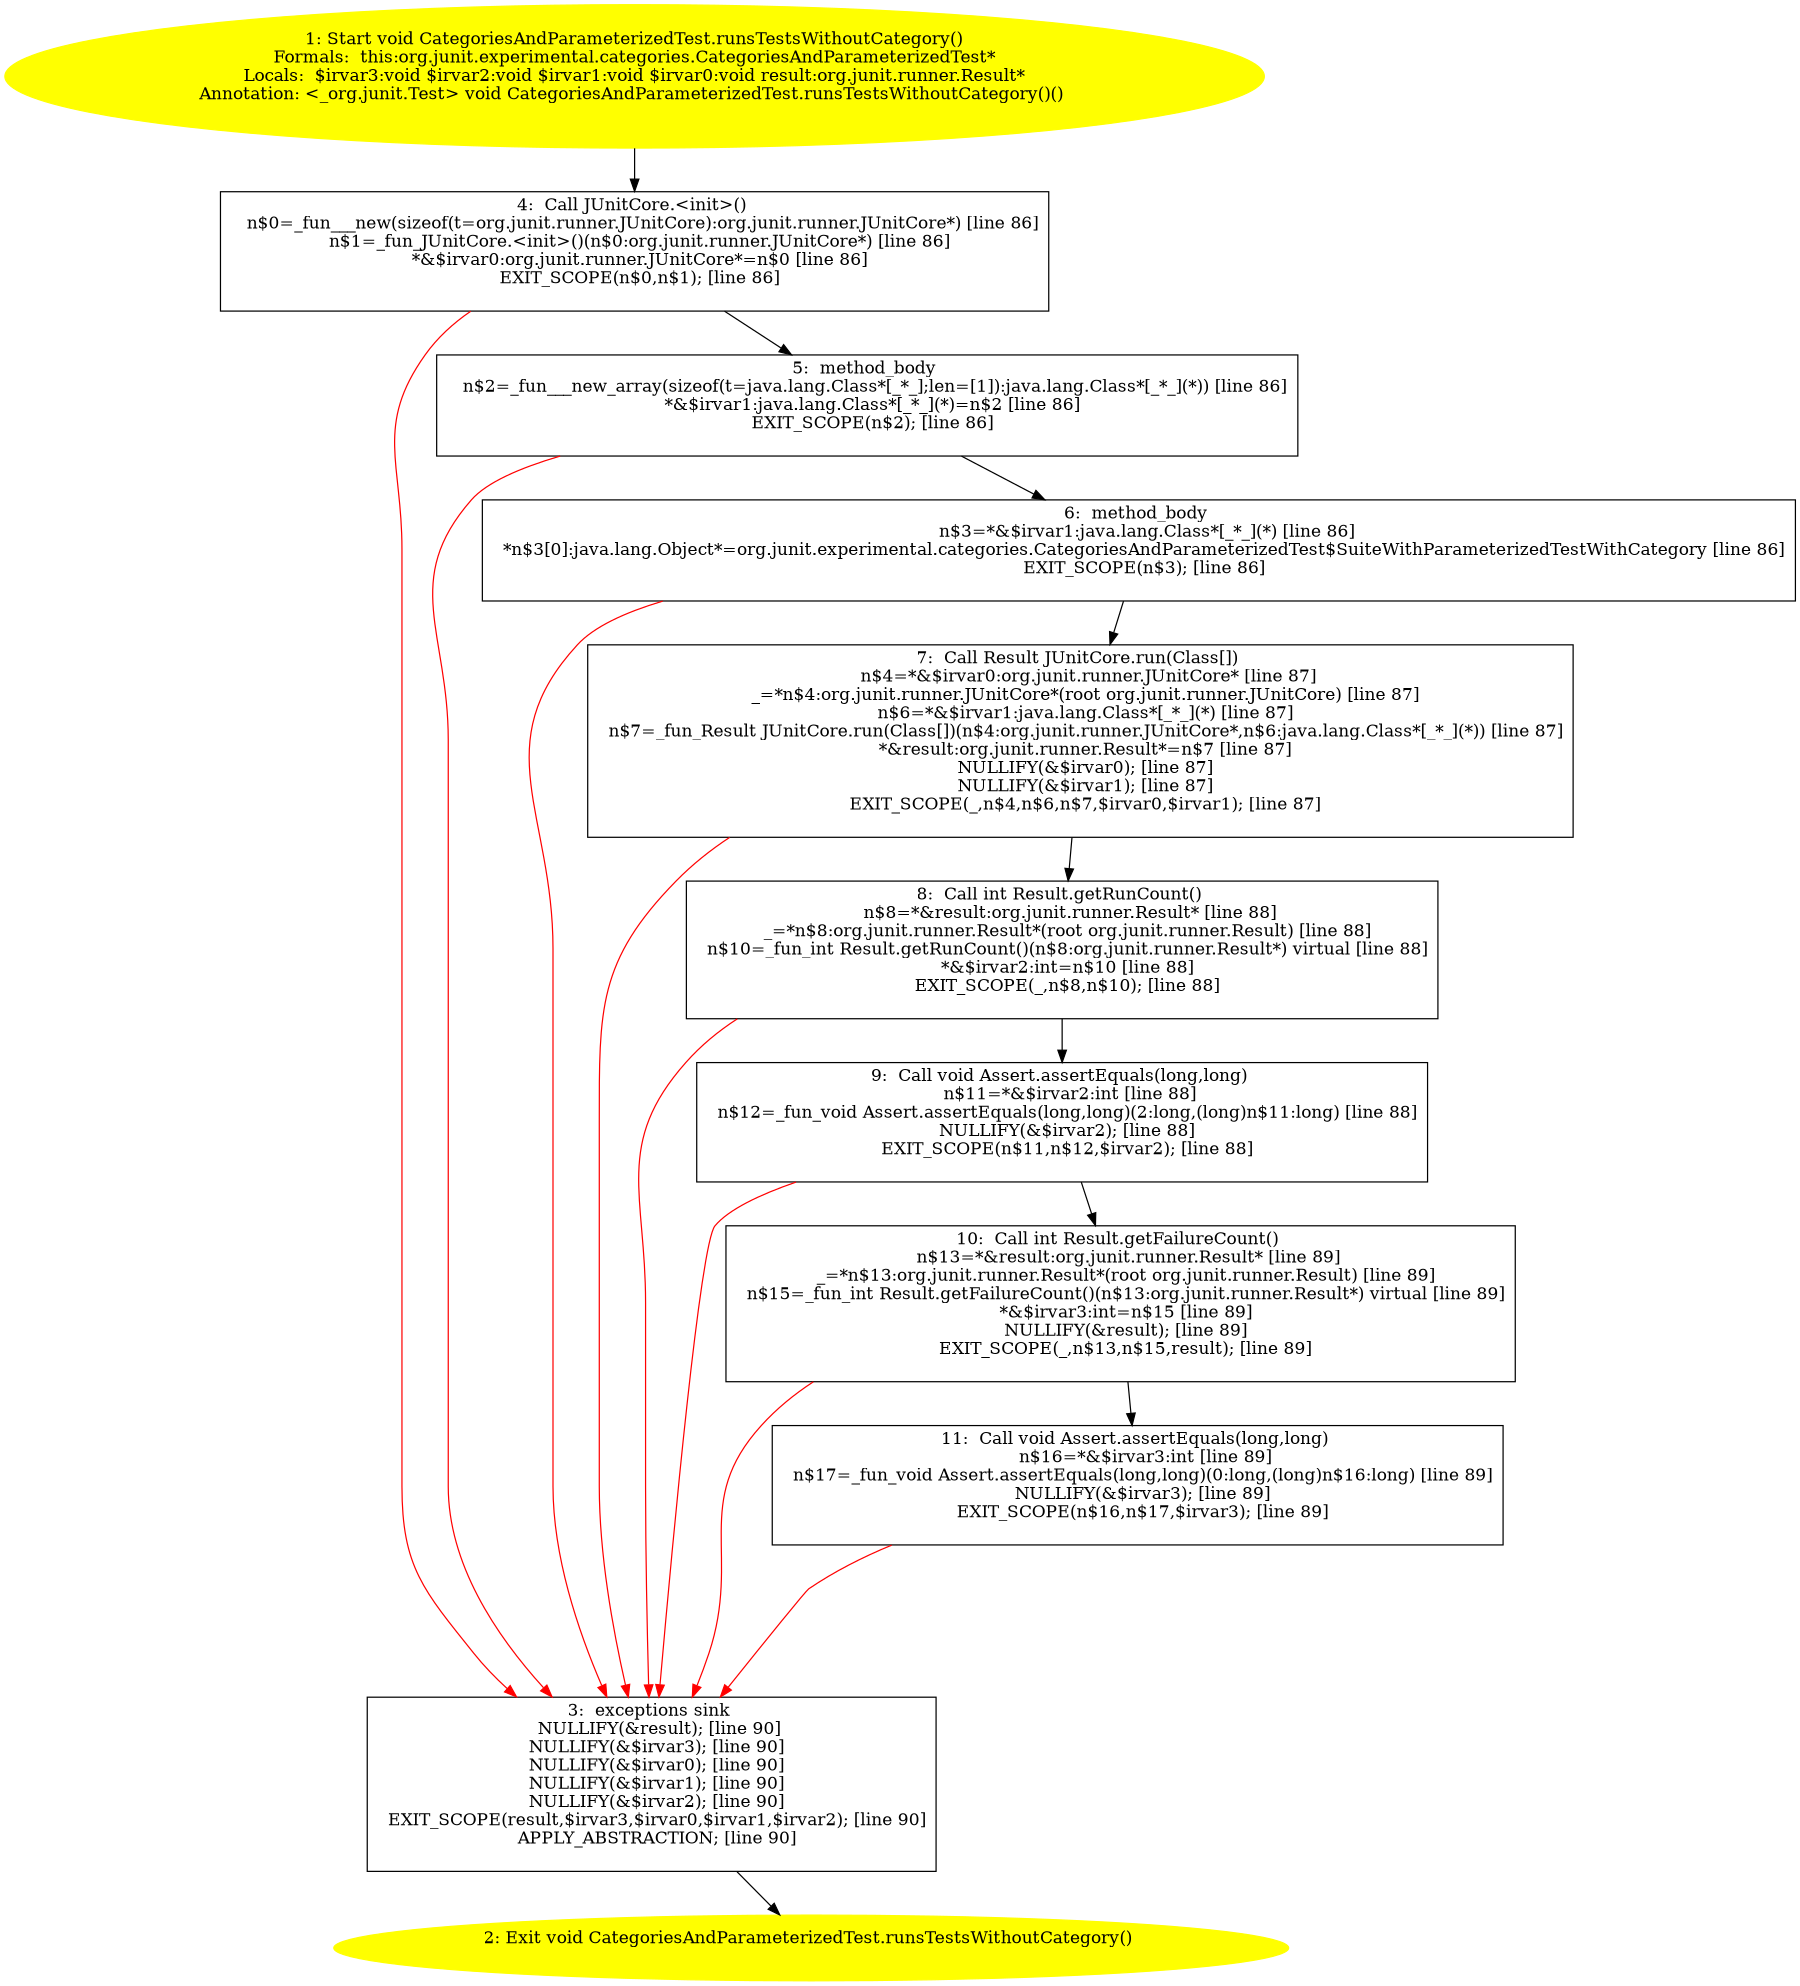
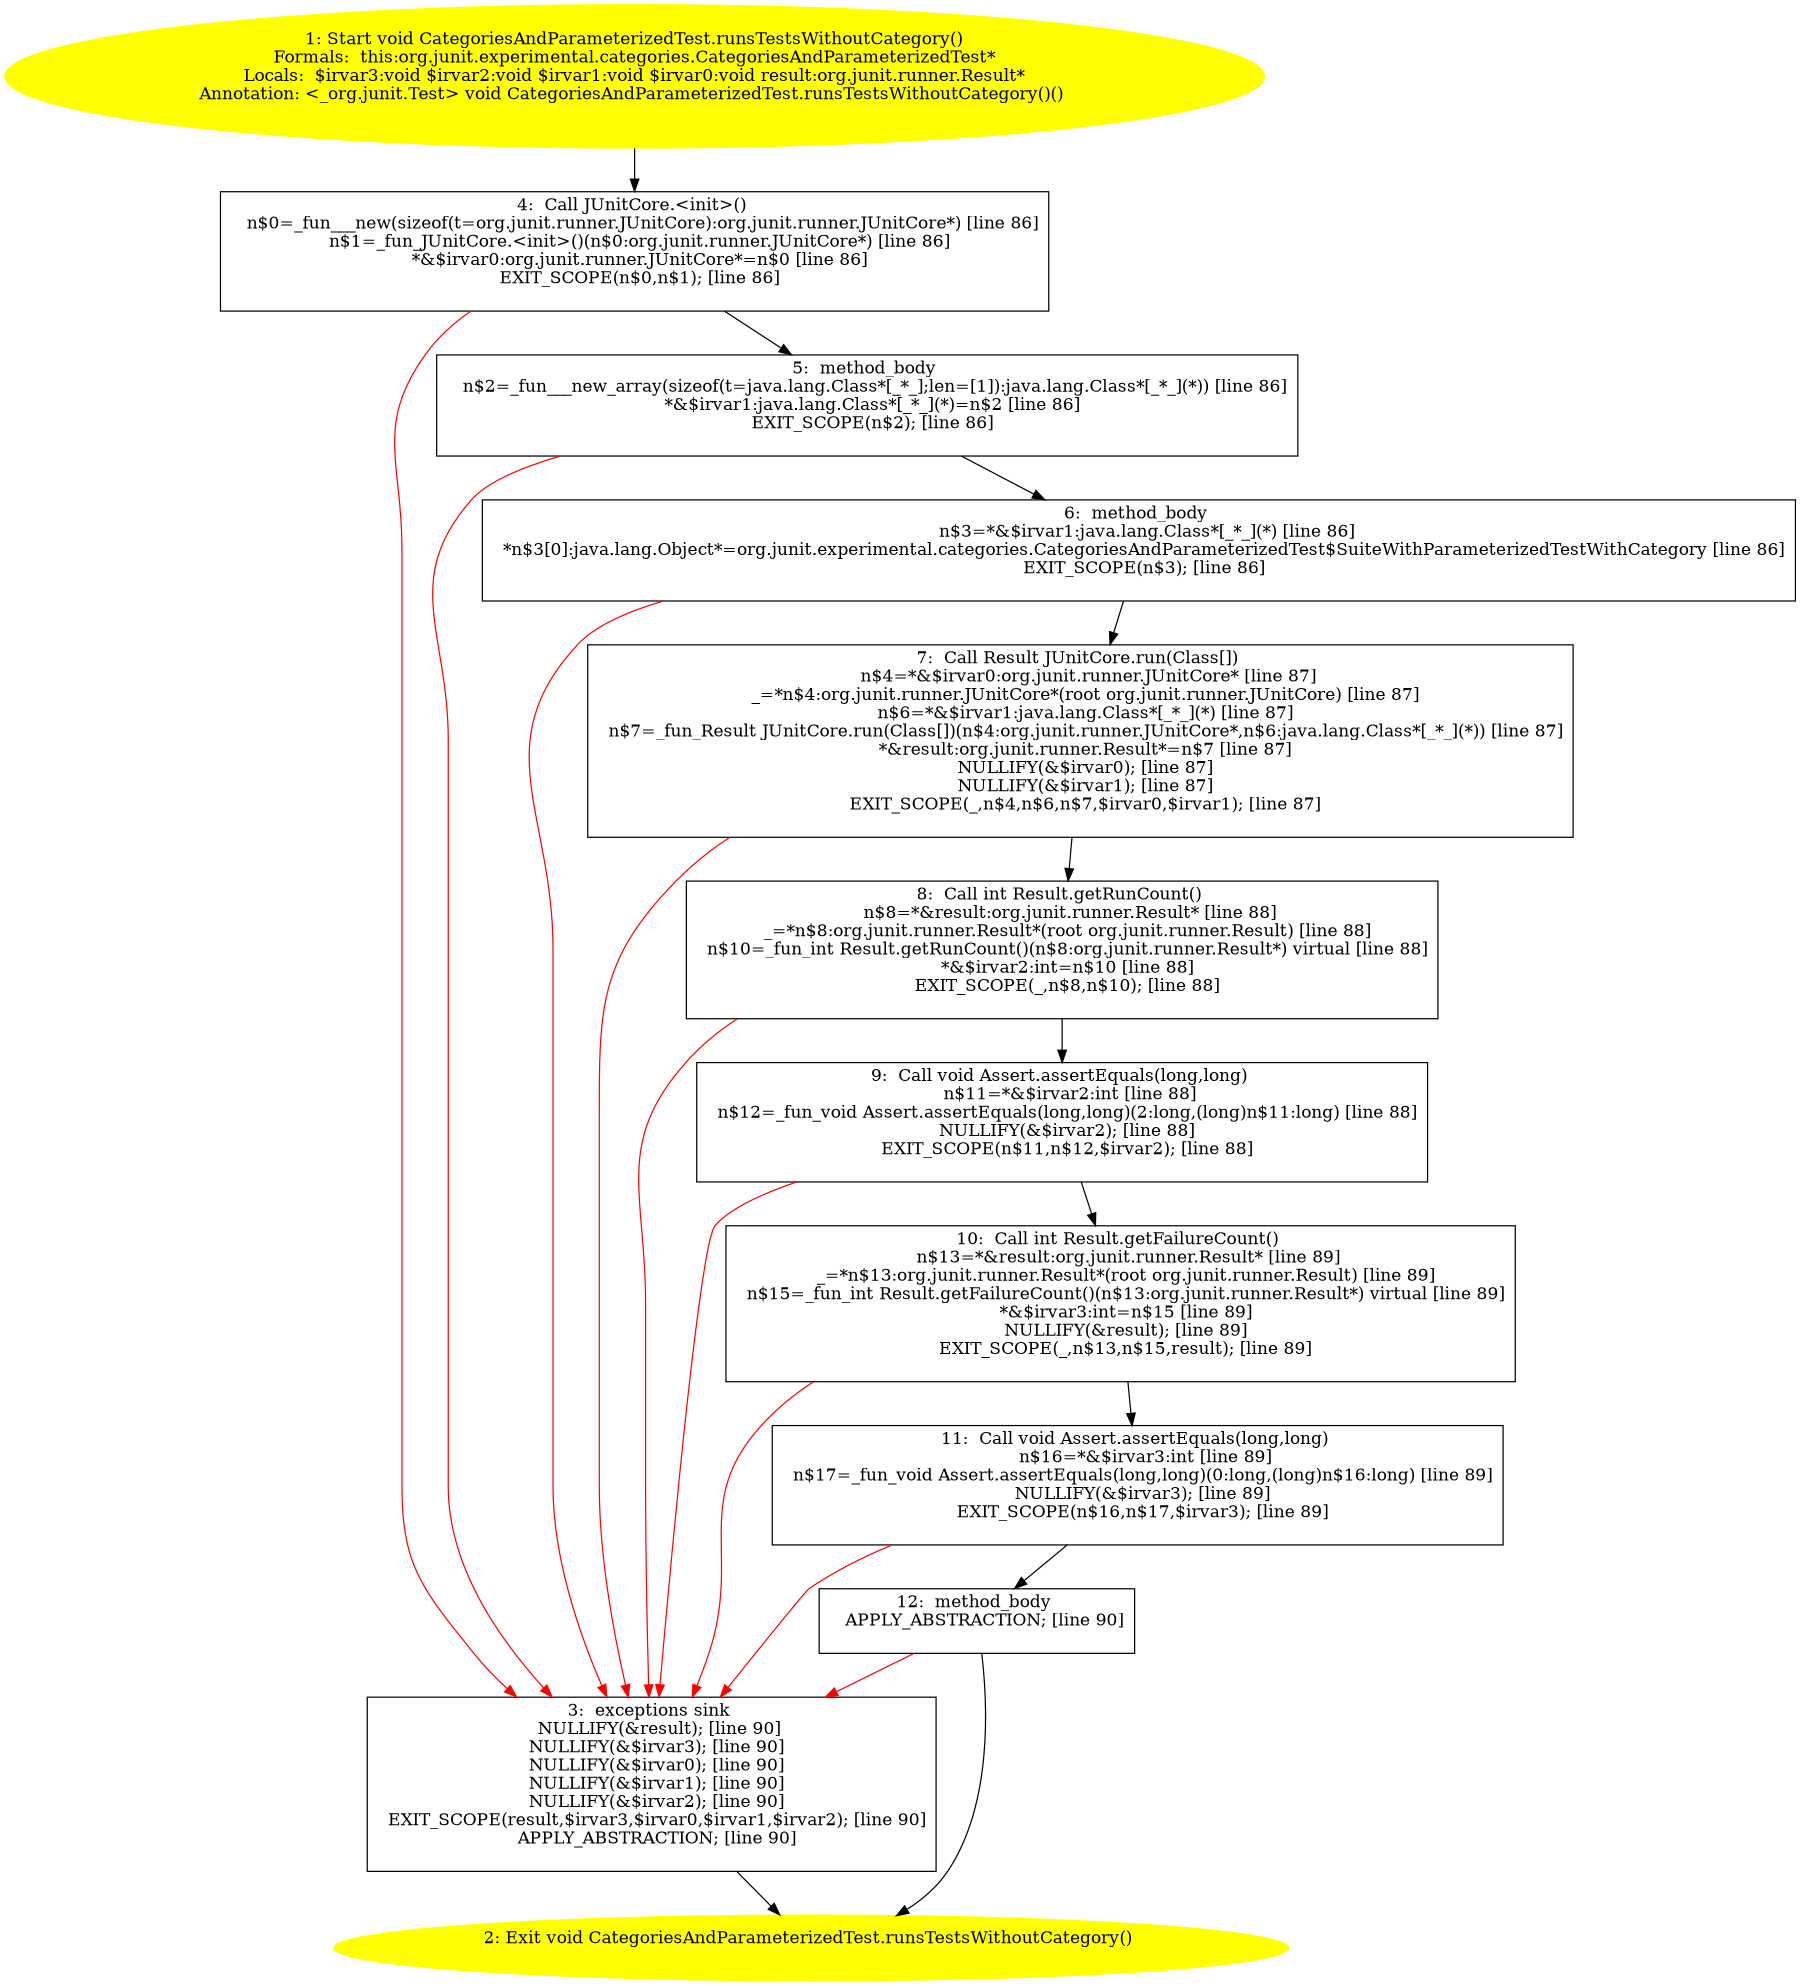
node "12:  method_body APPLY_ABSTRACTION; [line 90]": added
